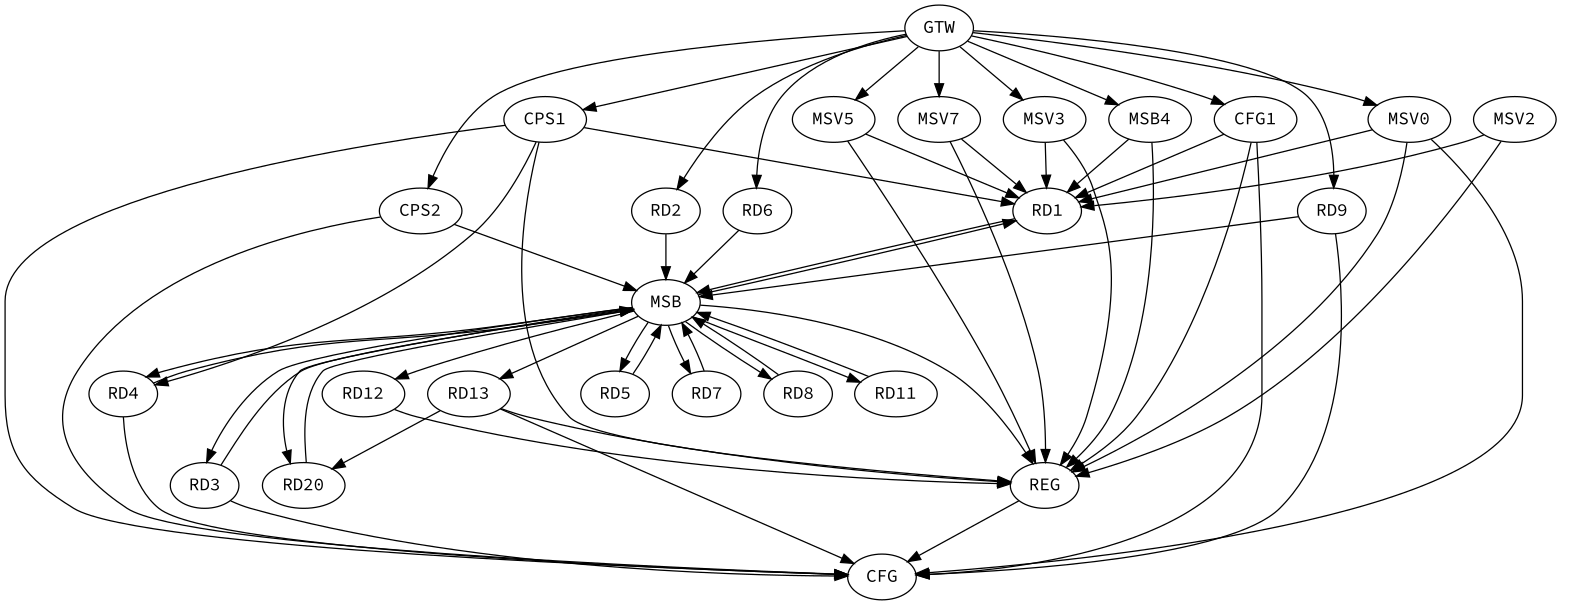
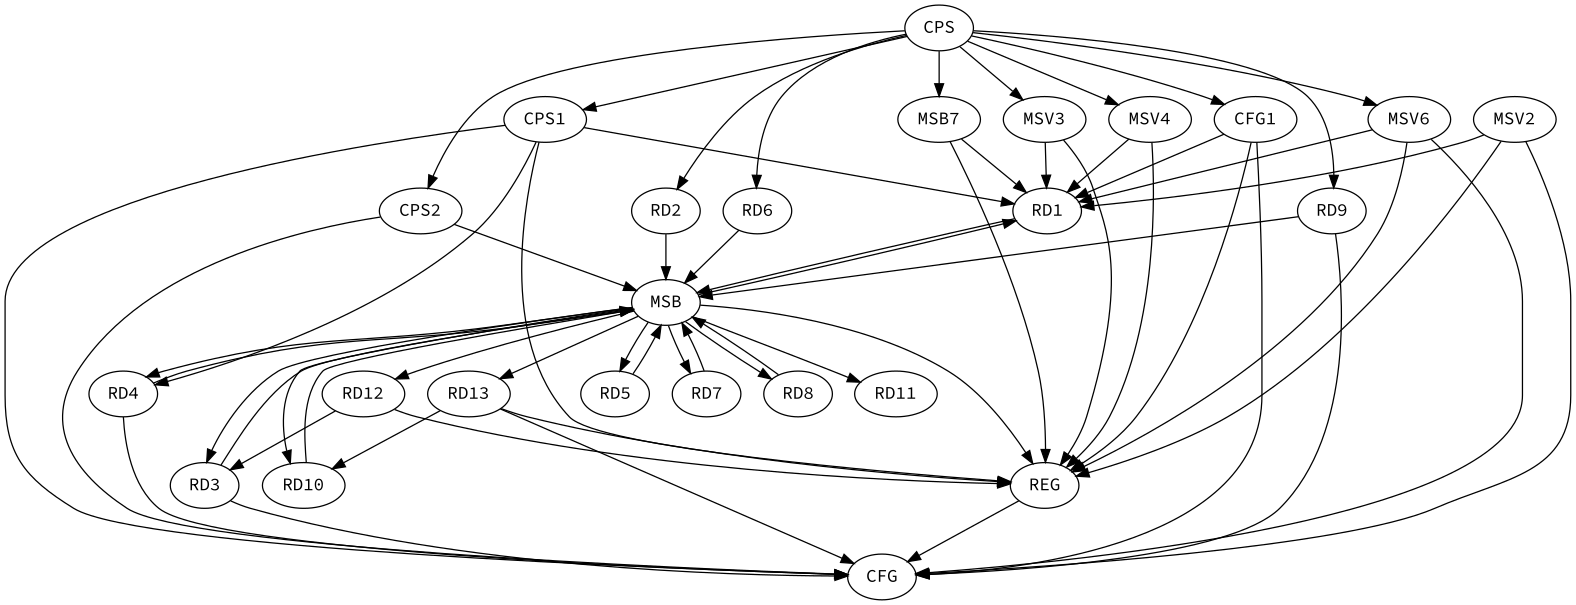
node "GTW": label "GTW" -> "CPS"
node "MSV5": removed
node "MSV7": label "MSV7" -> "MSB7"
node "MSB4": label "MSB4" -> "MSV4"
node "MSV0": label "MSV0" -> "MSV6"
edge "RD11" -> "MSB": removed
edge "RD12" -> "RD3": added
node "RD20": label "RD20" -> "RD10"
edge "MSV2" -> "CFG": added
